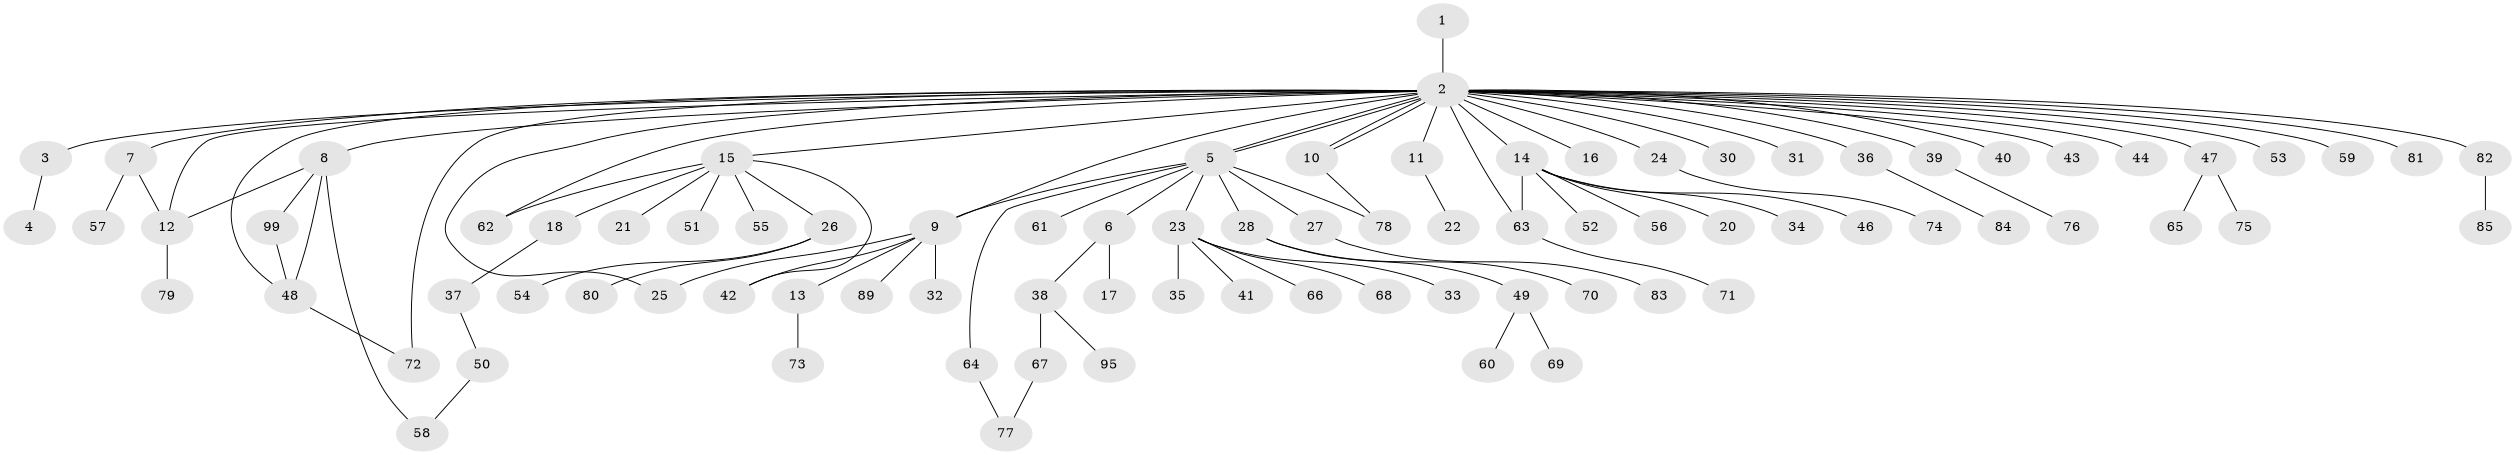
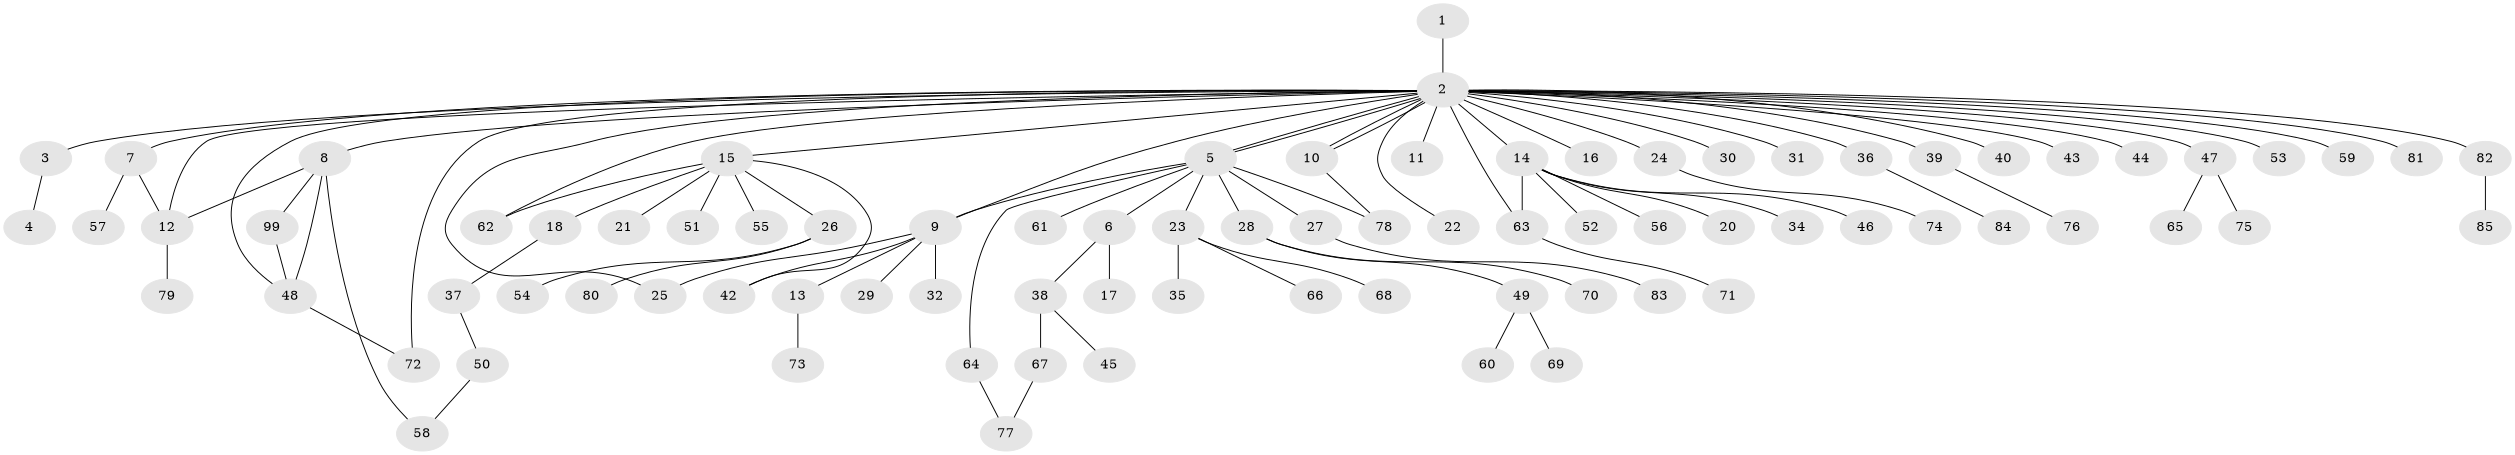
edge "11" -- "22": now "2" -- "22"
node "89": label "89" -> "29"
node "41": removed
node "33": removed
node "95": label "95" -> "45"
